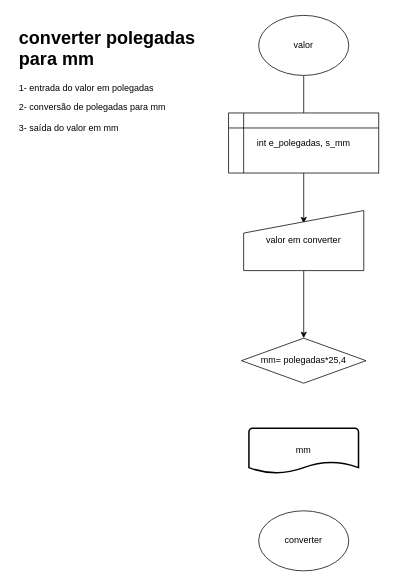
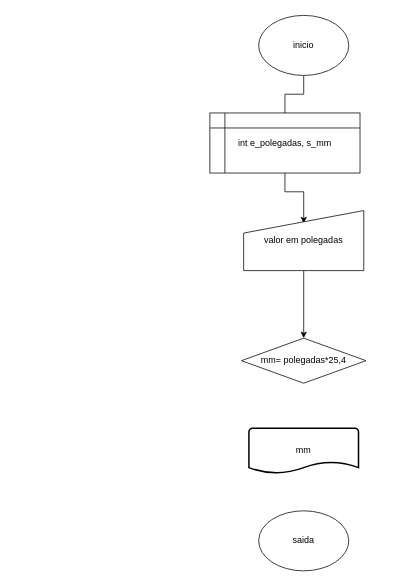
node "valor": label "valor" -> "inicio"
node "converter polegadas para mm1- entrada do valor em polegadas 2- conversão de polegadas para mm 3- saída do valor em mm": removed
node "int e_polegadas, s_mm": moved (303, 143) -> (285, 143)
node "valor em converter": label "valor em converter" -> "valor em polegadas"
node "converter": label "converter" -> "saida"
